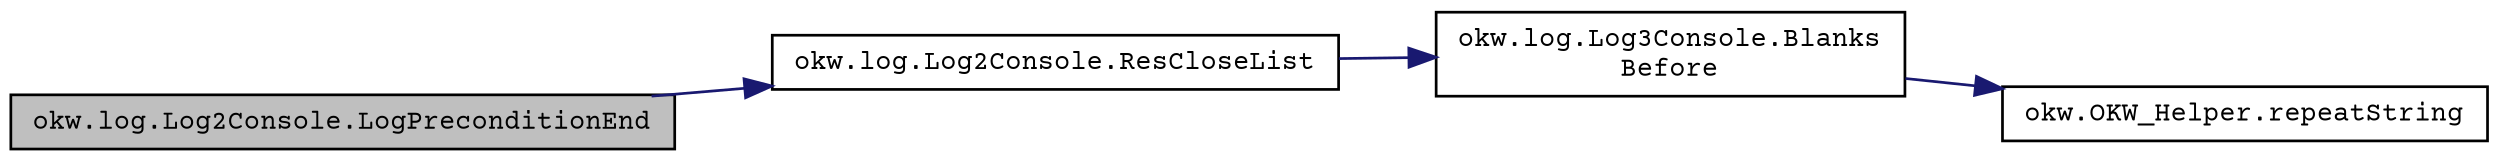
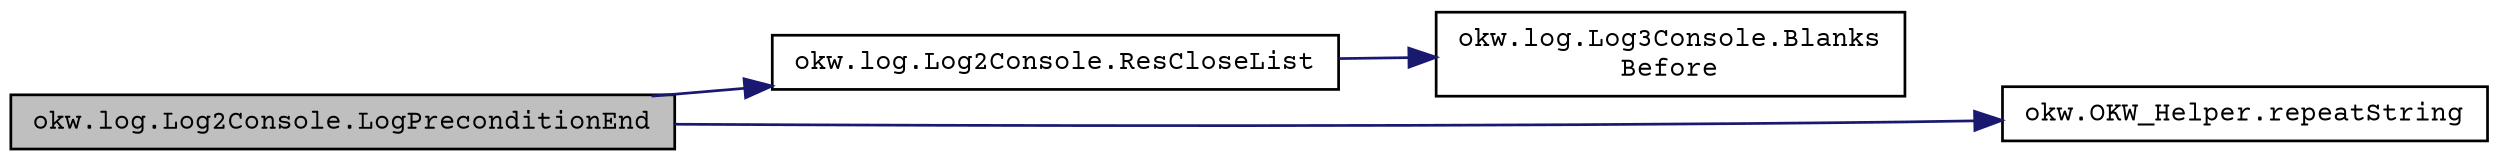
edge "okw.log.Log3Console.Blanks Before" -> "okw.OKW_Helper.repeatString": now "okw.log.Log2Console.LogPreconditionEnd" -> "okw.OKW_Helper.repeatString"
